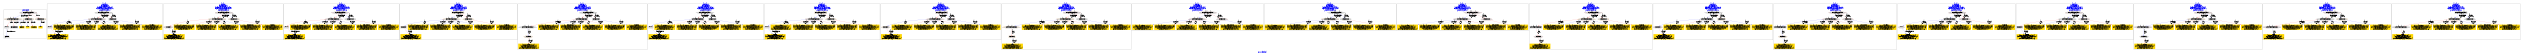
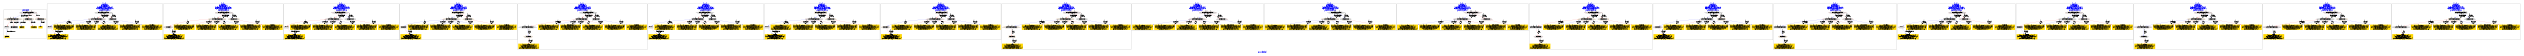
node "TITLE": removed
node "AUTHOR": fillcolor lightgray -> gold
